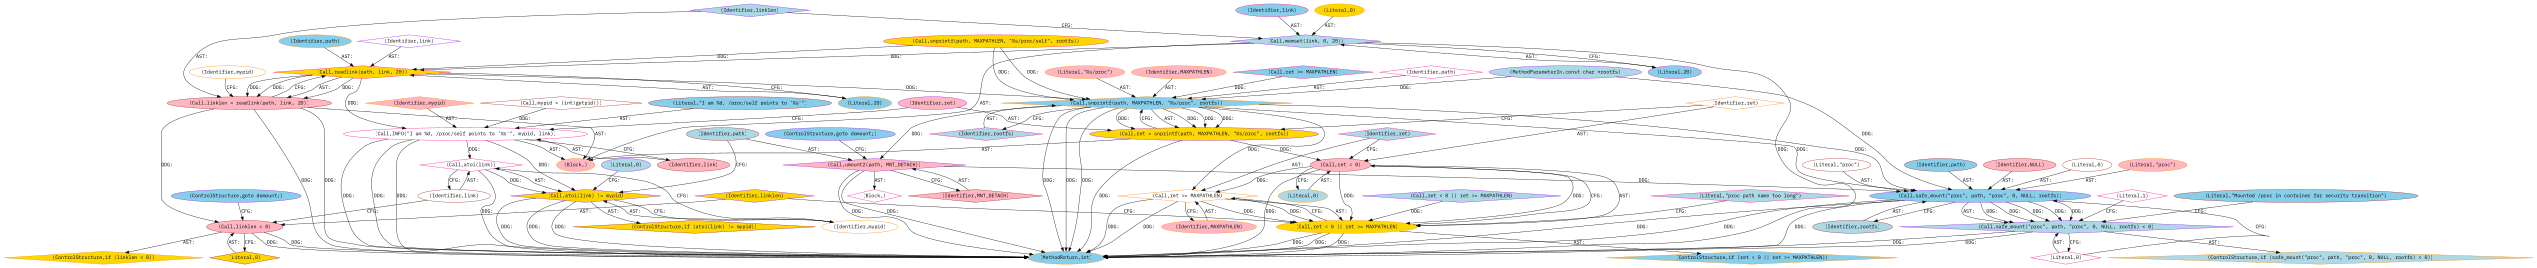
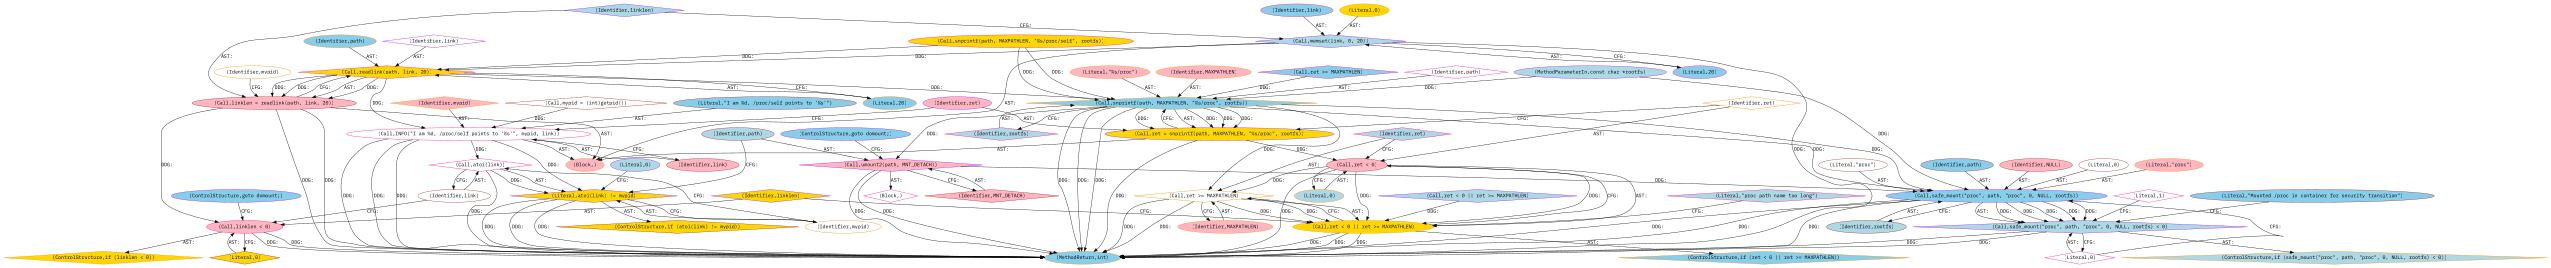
node "(Call,atoi(link) != mypid)": label "(Call,atoi(link) != mypid)" -> "(Literal,atoi(link) != mypid)"
node "(Call,linklen < 0)": color brown -> deeppink
